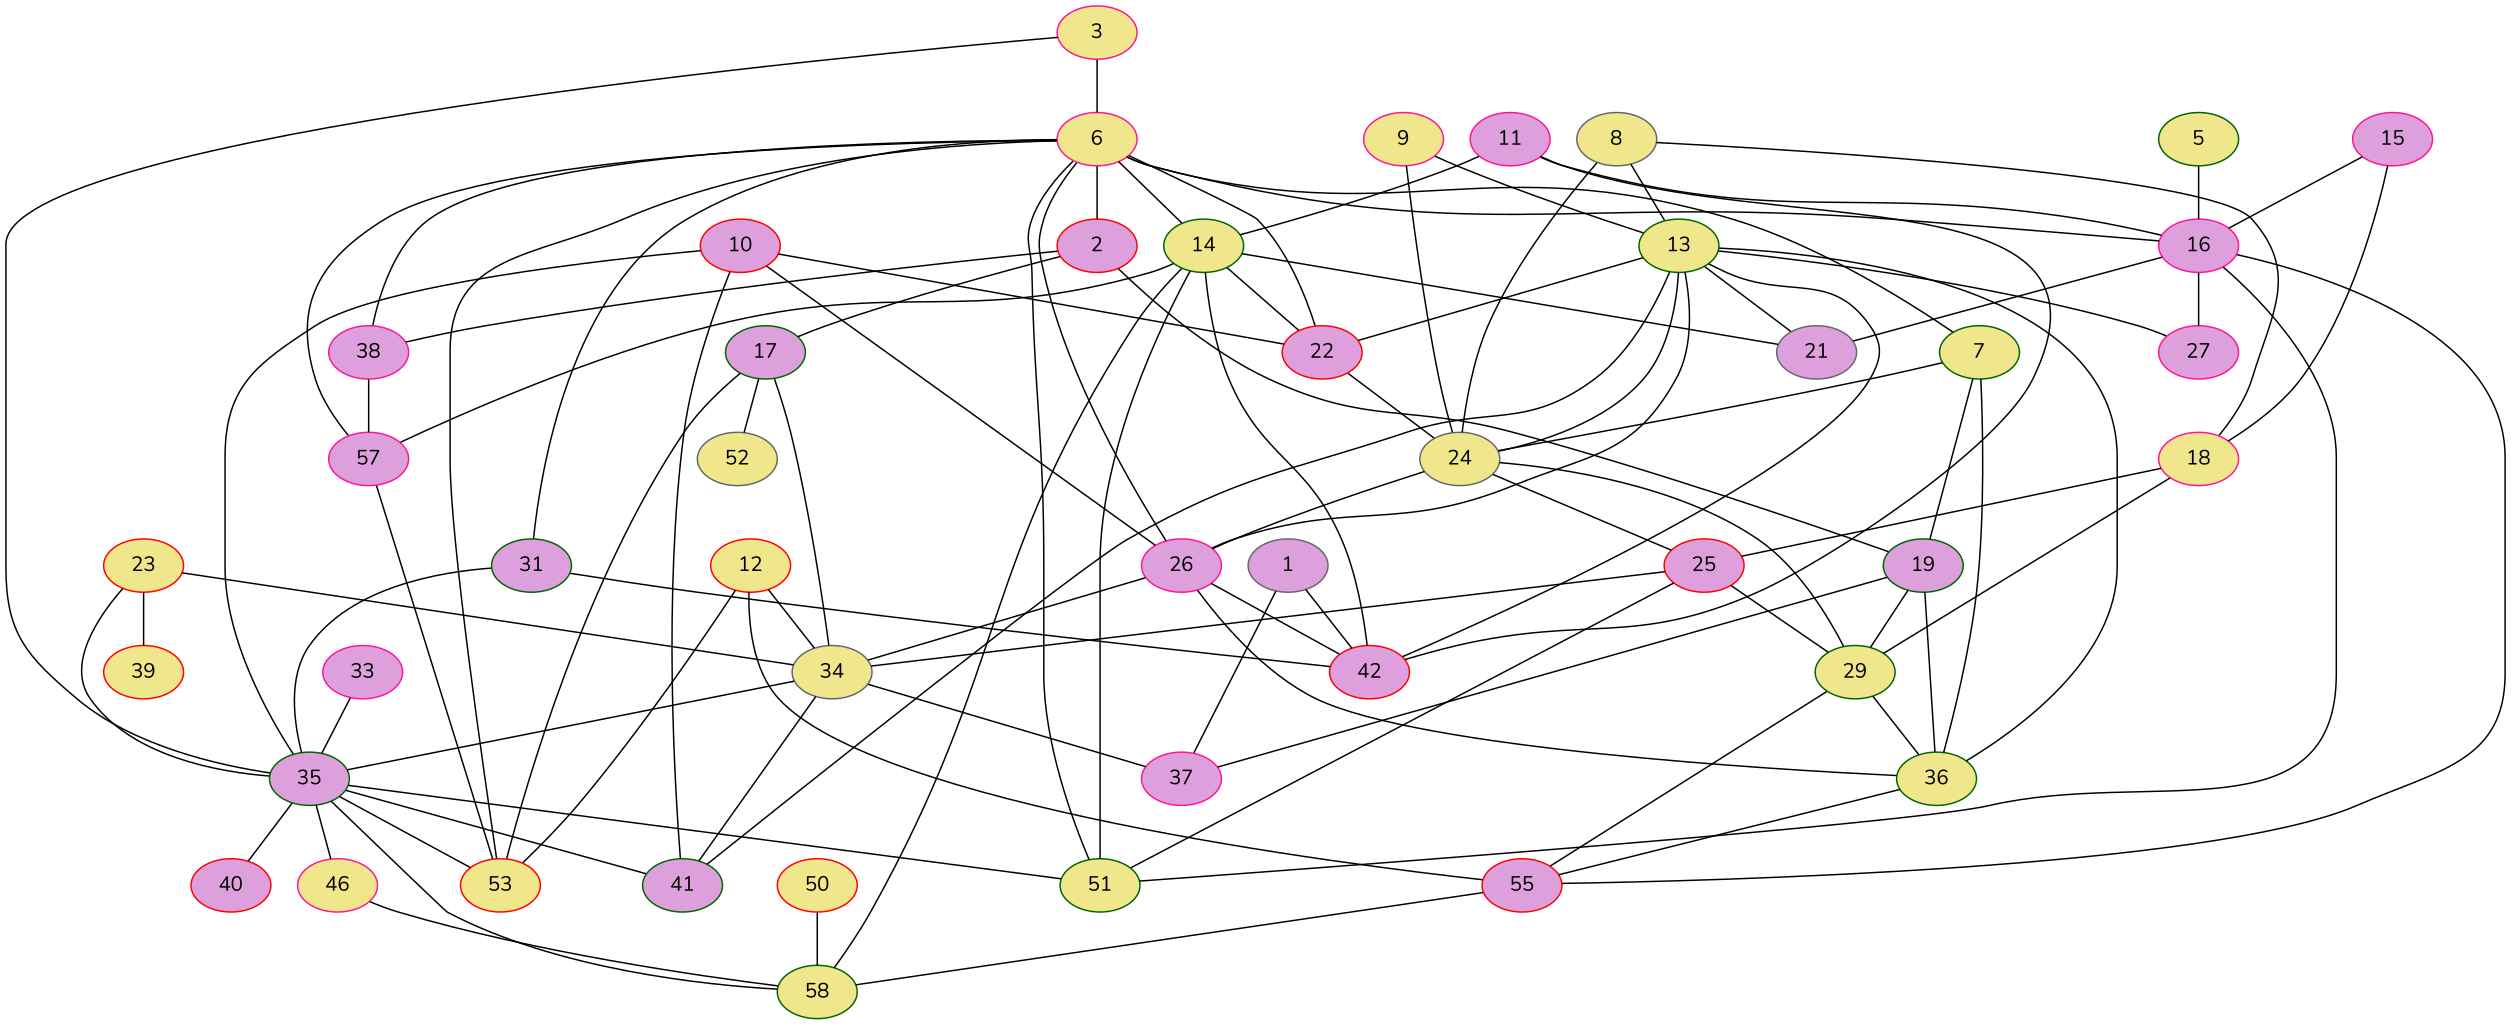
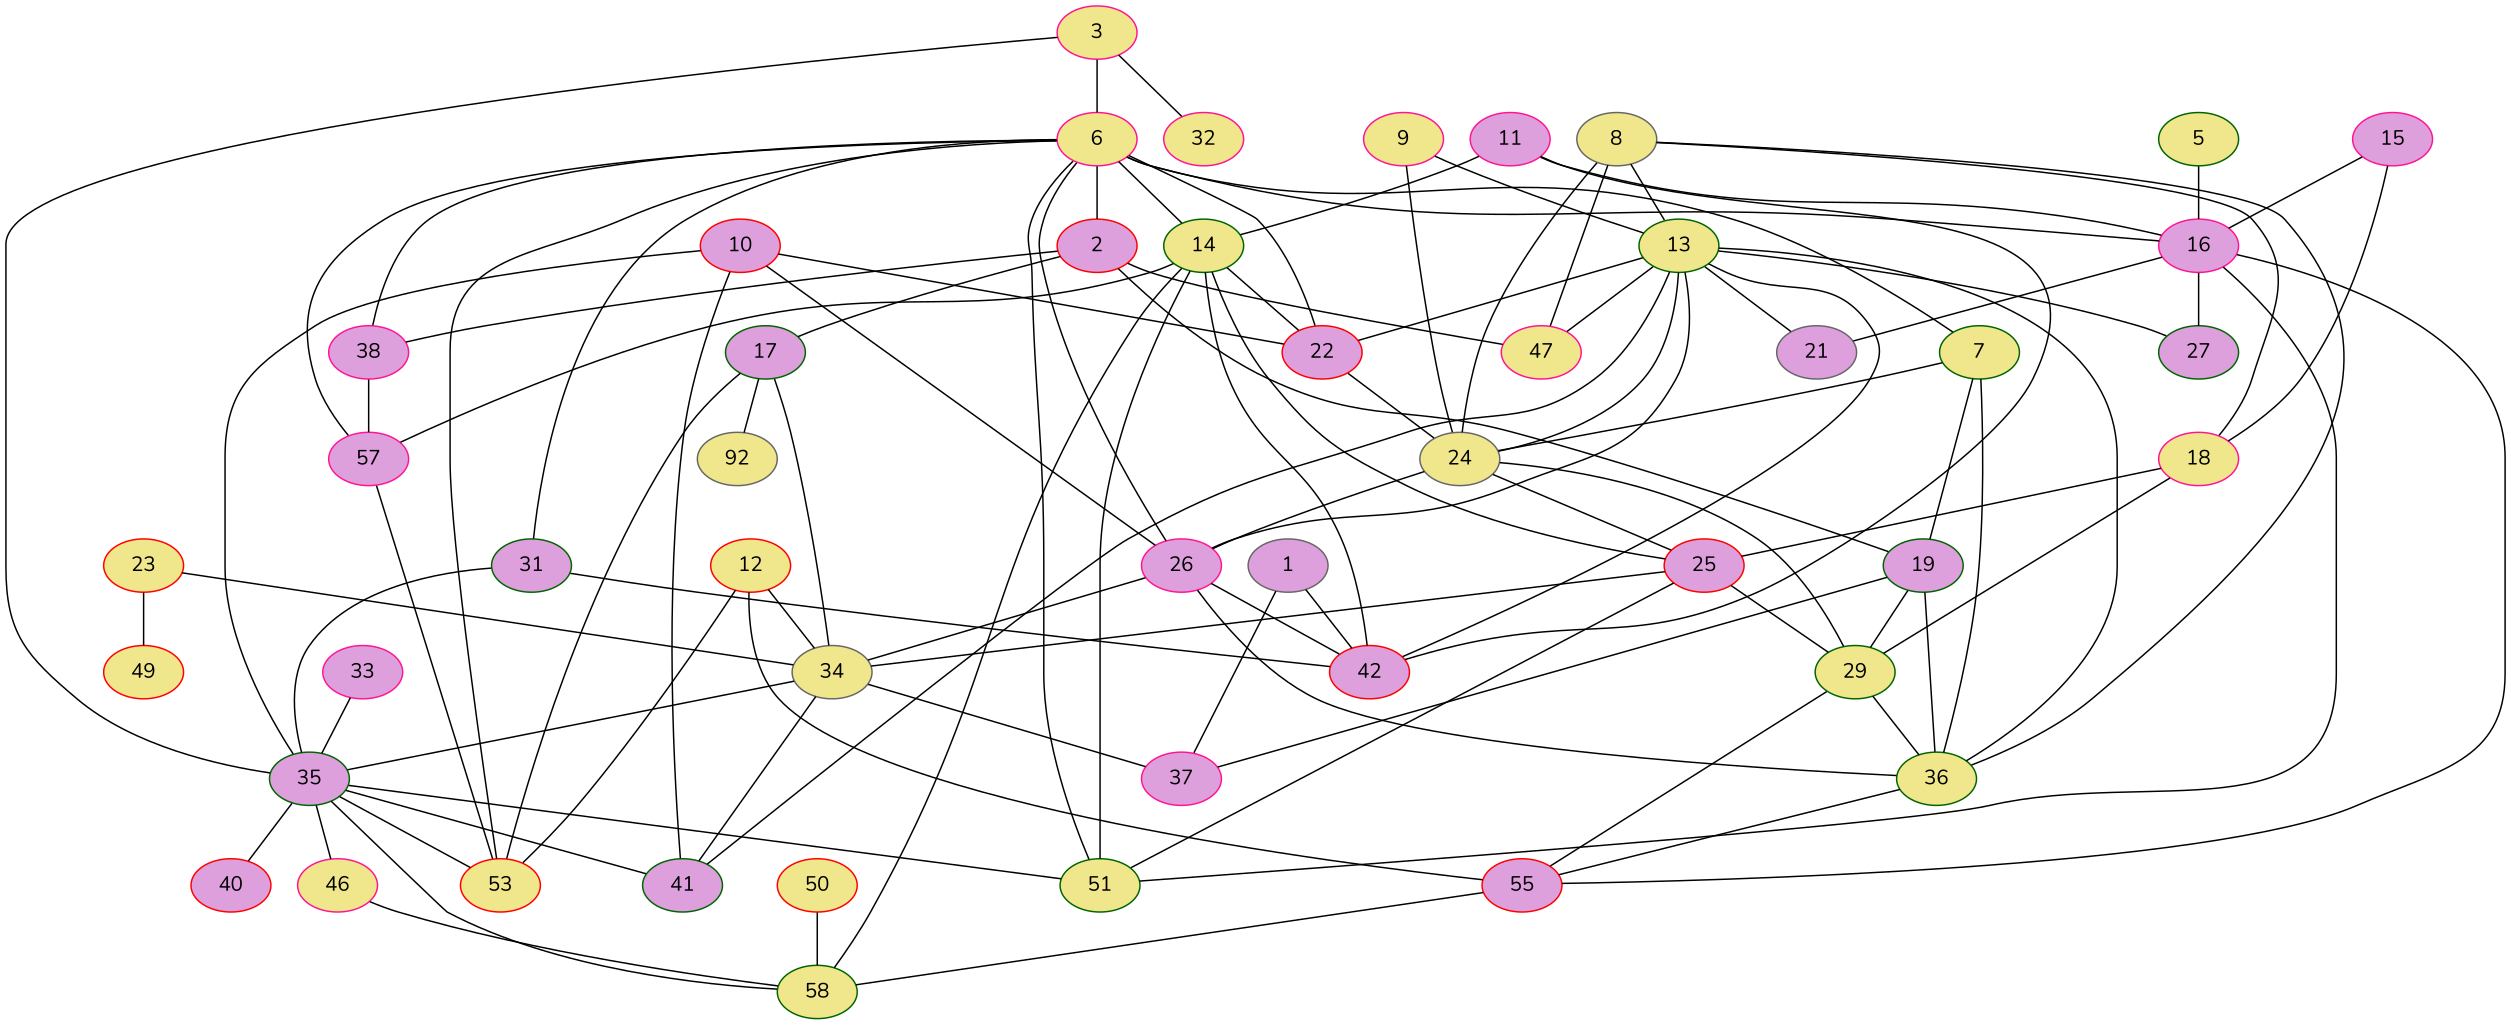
node "32": added
edge "8" -- "36": added
edge "14" -- "21": now "14" -- "25"
node "47": added
node "27": color deeppink -> darkgreen
node "52": label "52" -> "92"
node "39": label "39" -> "49"
edge "23" -- "35": removed
